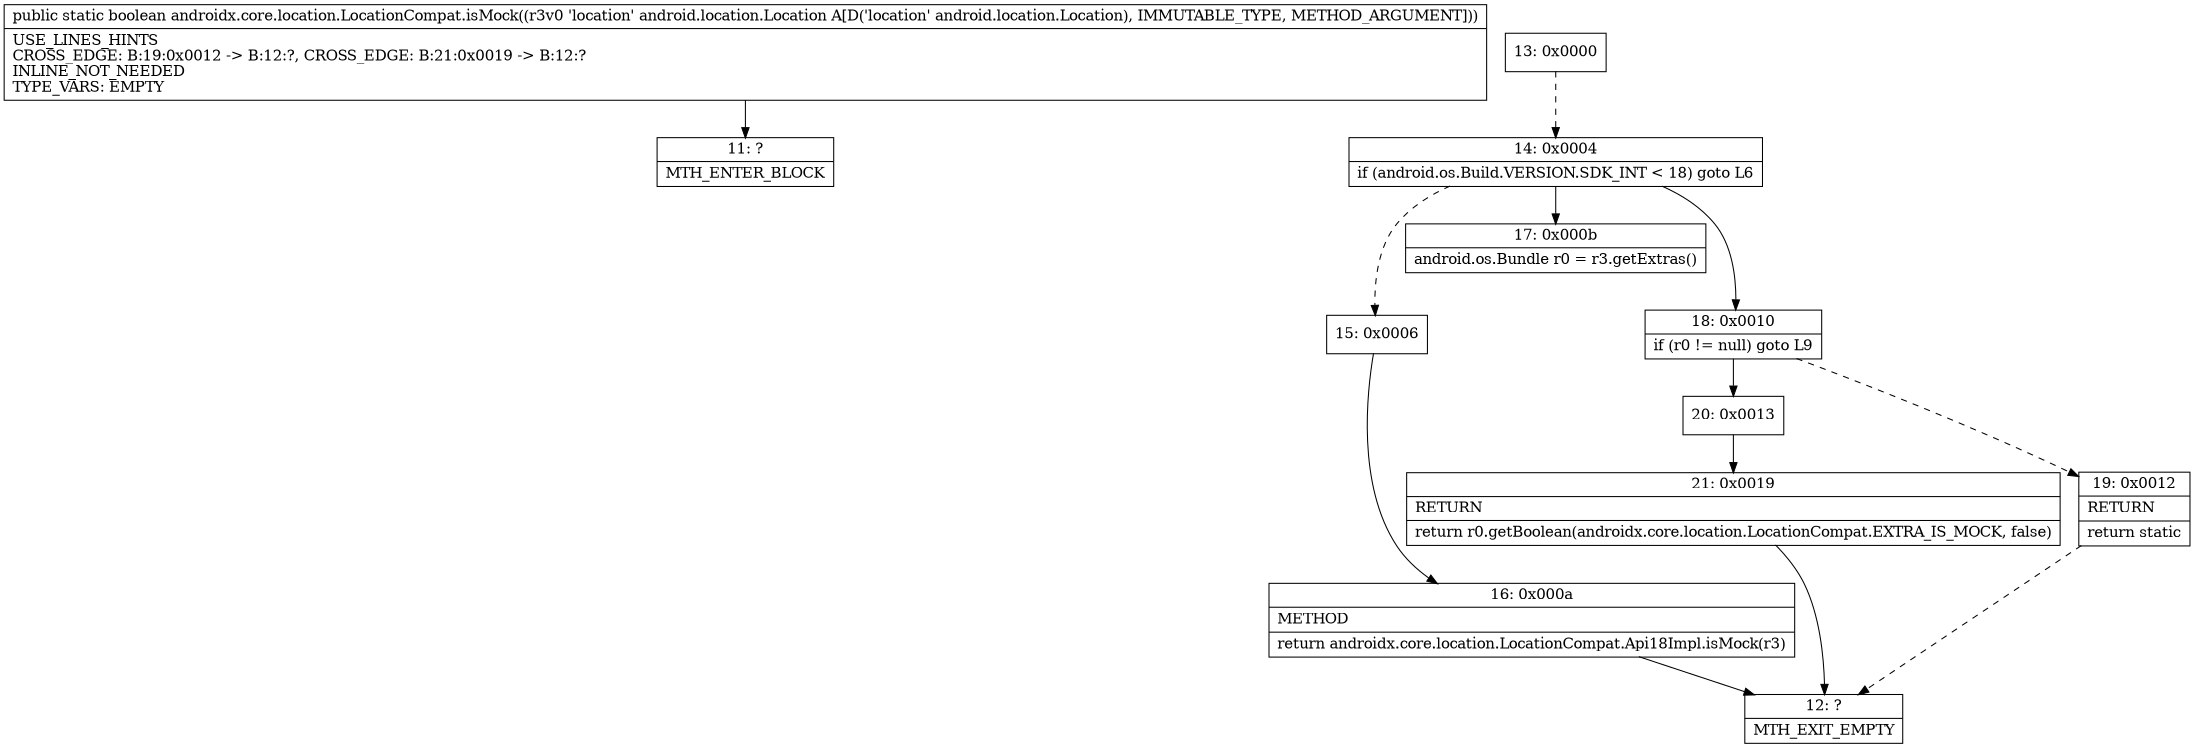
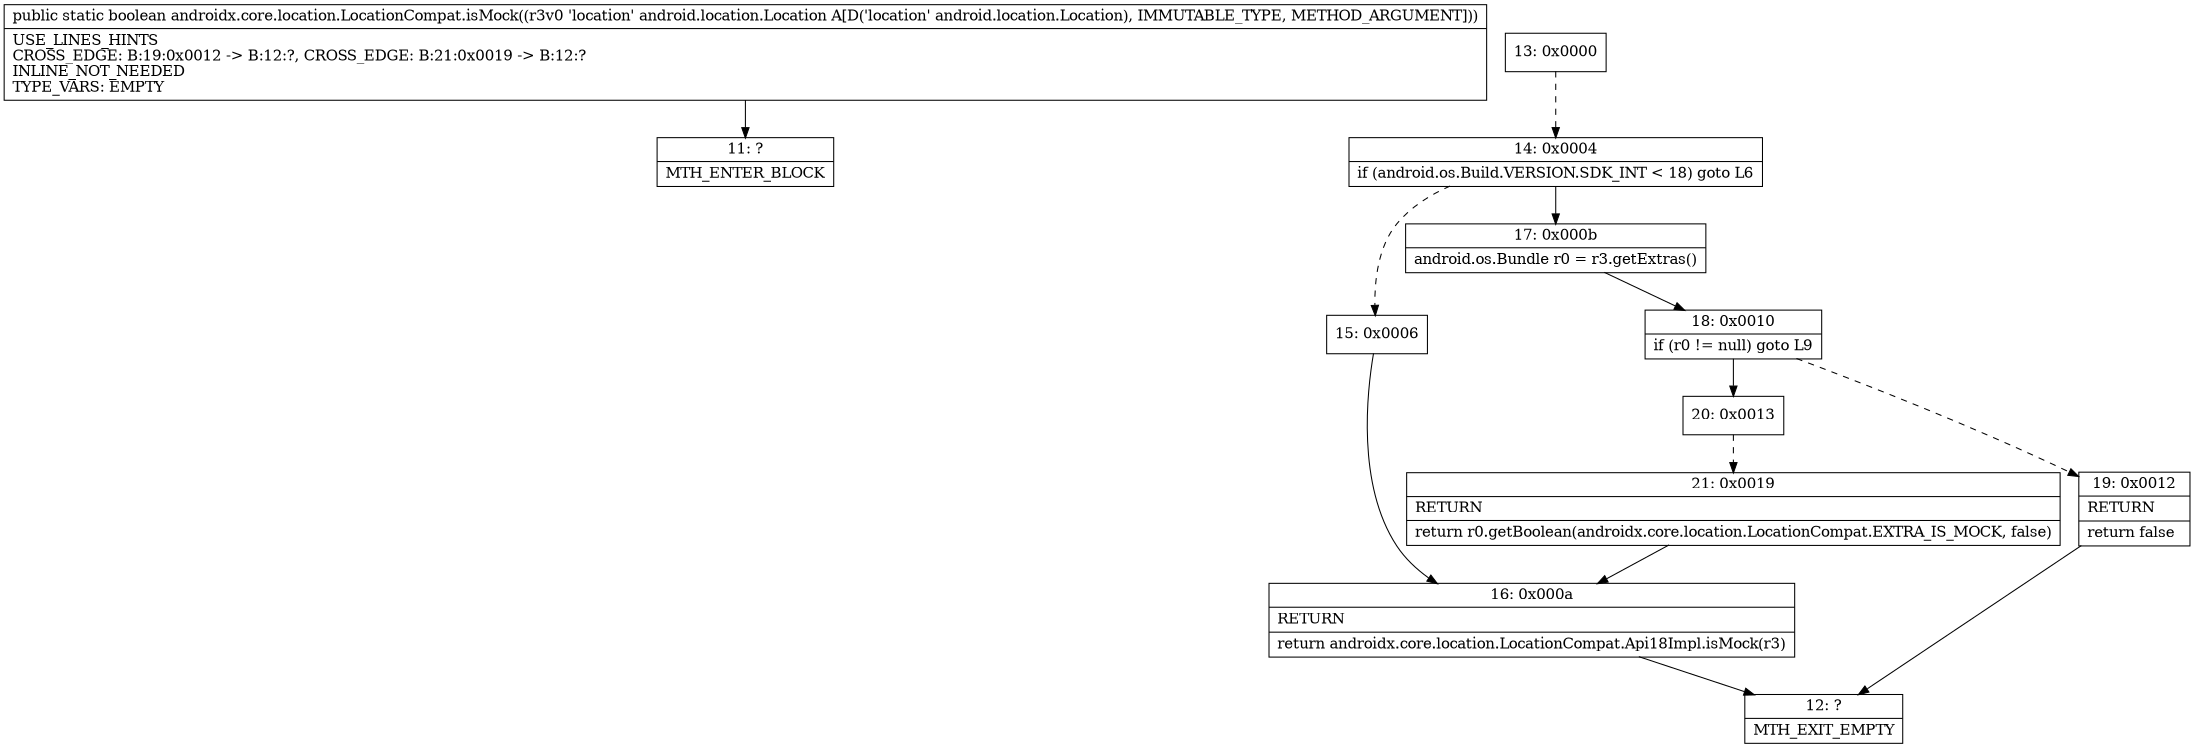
edge "14: 0x0004" -> "18: 0x0010": now "17: 0x000b" -> "18: 0x0010"
edge "20: 0x0013" -> "21: 0x0019": style solid -> dashed
node "19: 0x0012": text "return static" -> "return false"
edge "21: 0x0019" -> "12: ?": now "21: 0x0019" -> "16: 0x000a"
edge "19: 0x0012" -> "12: ?": style dashed -> solid
node "16: 0x000a": text "METHOD" -> "RETURN"
